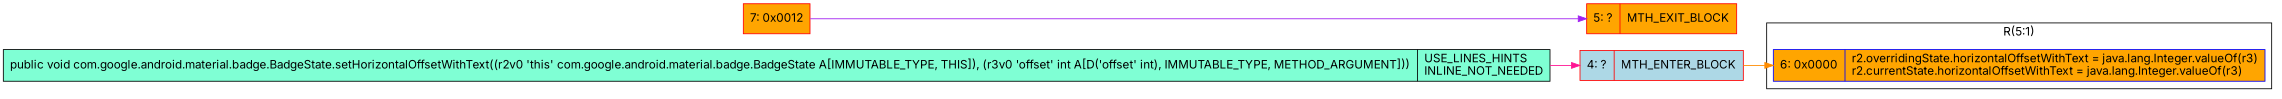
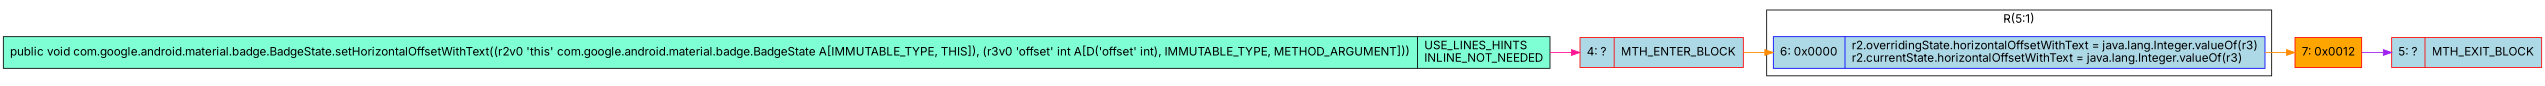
node "5: ?": fillcolor orange -> lightblue
edge "6: 0x0000" -> "7: 0x0012": added
node "6: 0x0000": fillcolor orange -> lightblue
